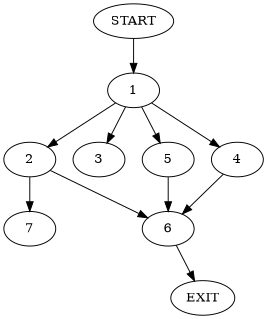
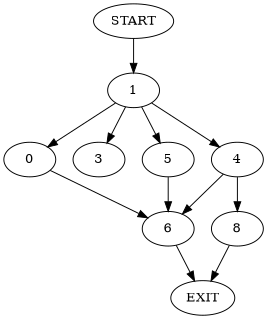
node "2": label "2" -> "0"
node "7": removed
node "8": added
